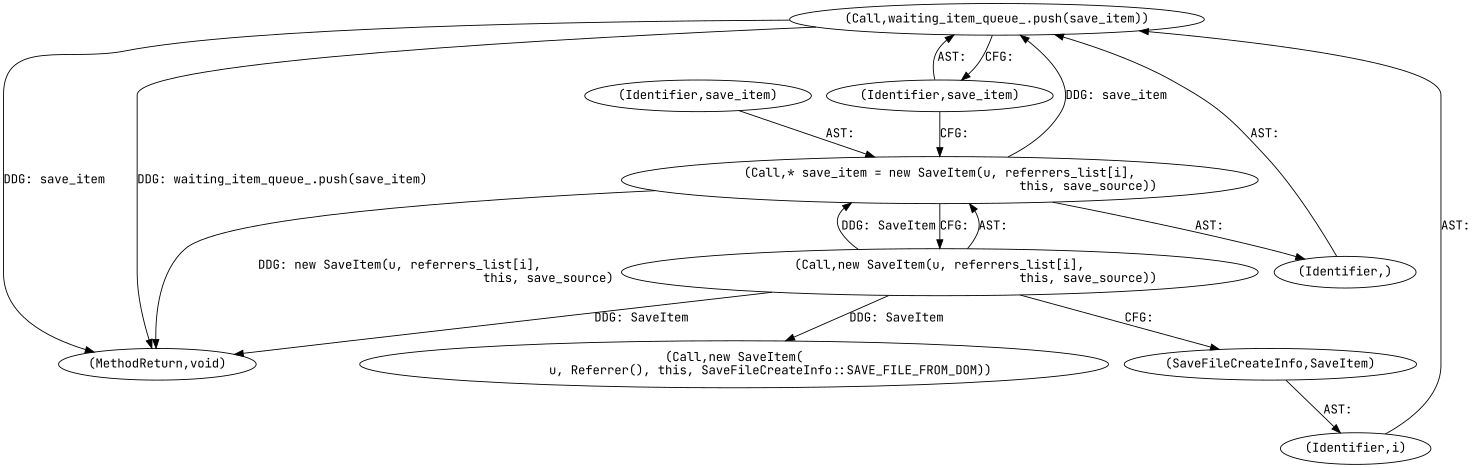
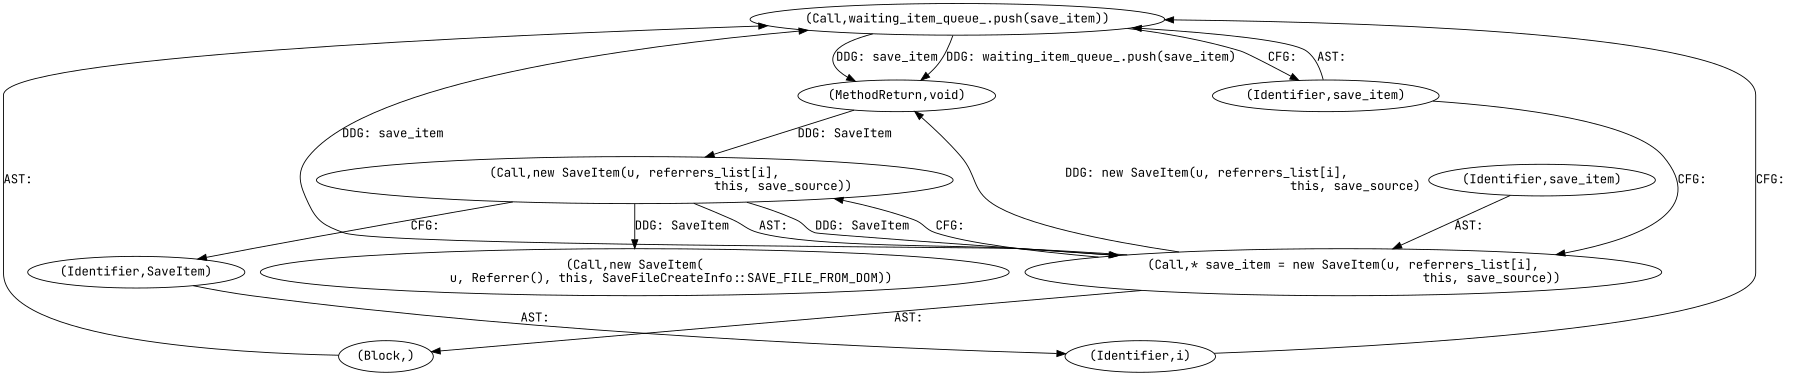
edge "(Identifier,i)" -> "(Call,waiting_item_queue_.push(save_item))": label "AST: " -> "CFG: "
node "(Identifier,)": label "(Identifier,)" -> "(Block,)"
edge "(Call,new SaveItem(u, referrers_list[i], this, save_source))" -> "(MethodReturn,void)": reversed
node "(SaveFileCreateInfo,SaveItem)": label "(SaveFileCreateInfo,SaveItem)" -> "(Identifier,SaveItem)"
